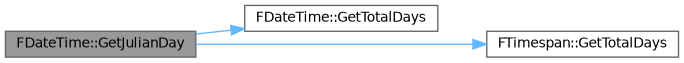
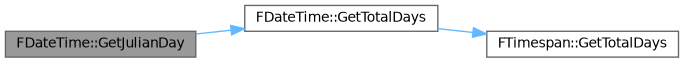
edge "FDateTime::GetJulianDay" -> "FTimespan::GetTotalDays": now "FDateTime::GetTotalDays" -> "FTimespan::GetTotalDays"
